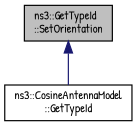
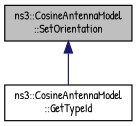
node "ns3::GetTypeId ::SetOrientation": label "ns3::GetTypeId ::SetOrientation" -> "ns3::CosineAntennaModel ::SetOrientation"
